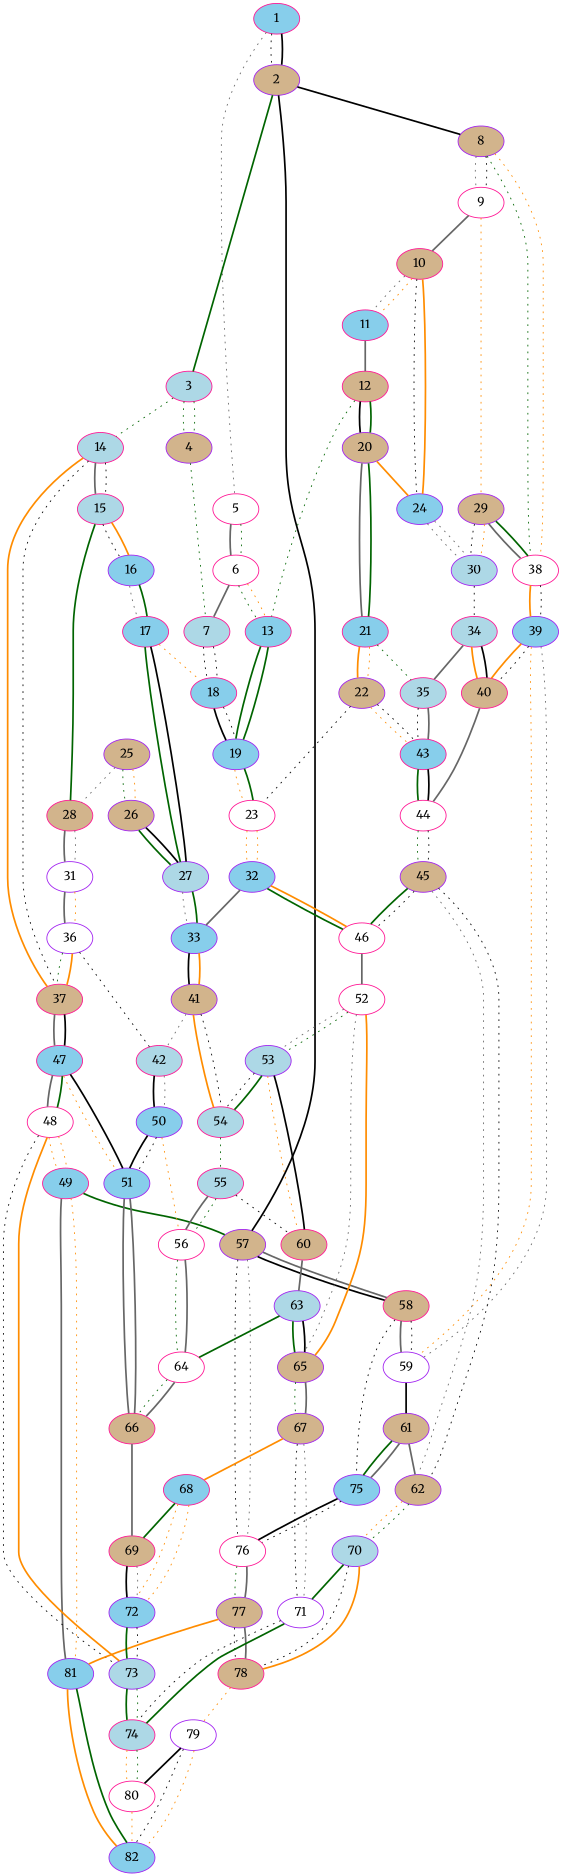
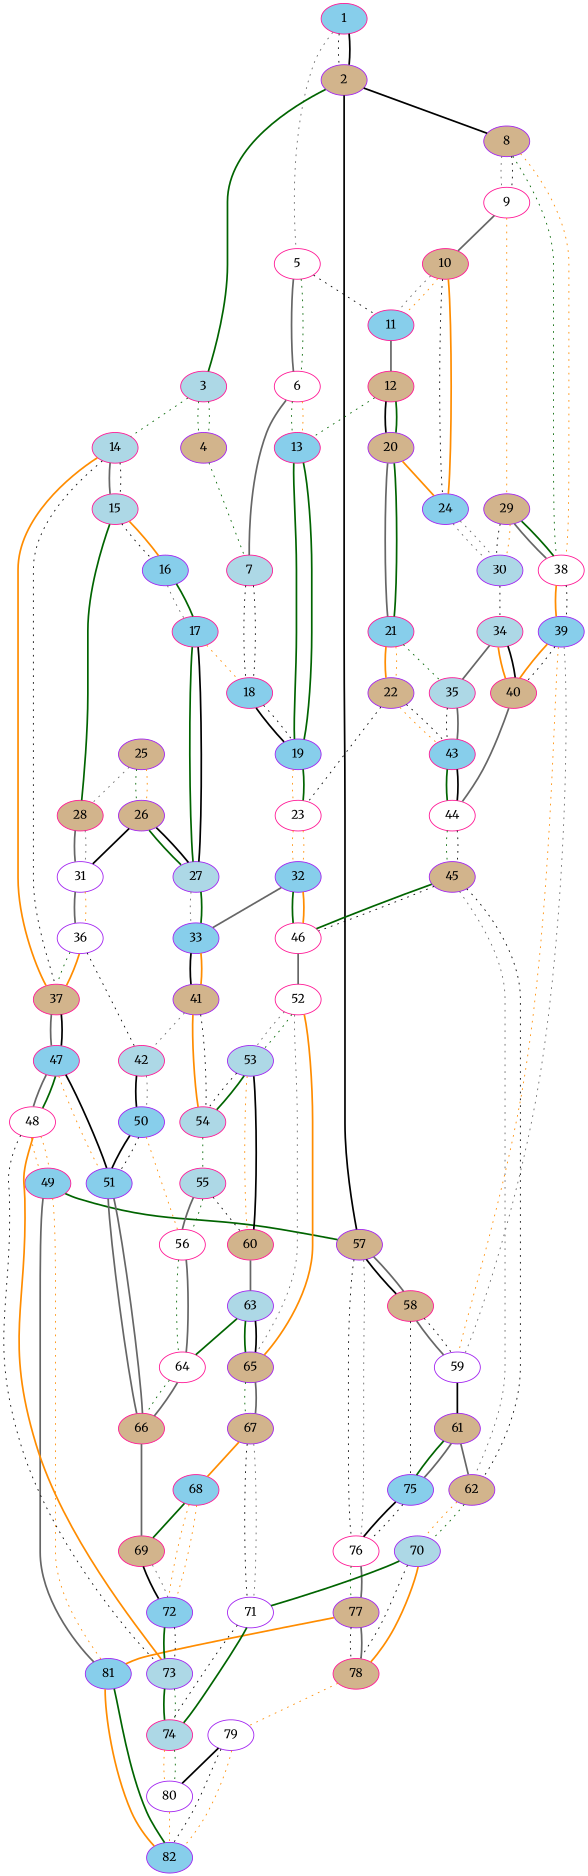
edge "5" -- "11": added
edge "26" -- "31": added
node "80": color deeppink -> purple
